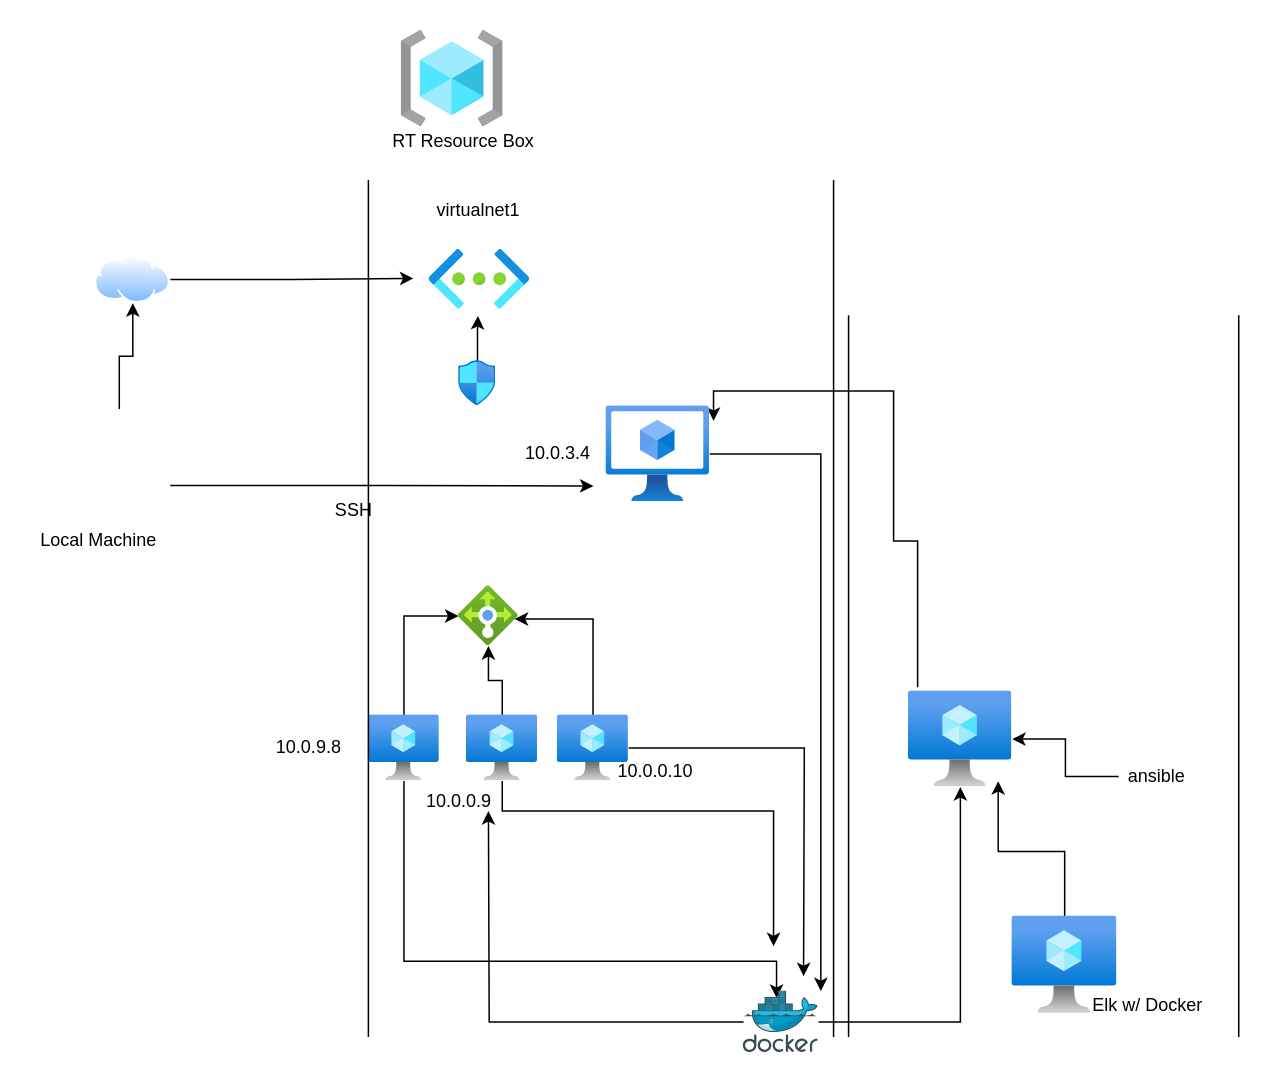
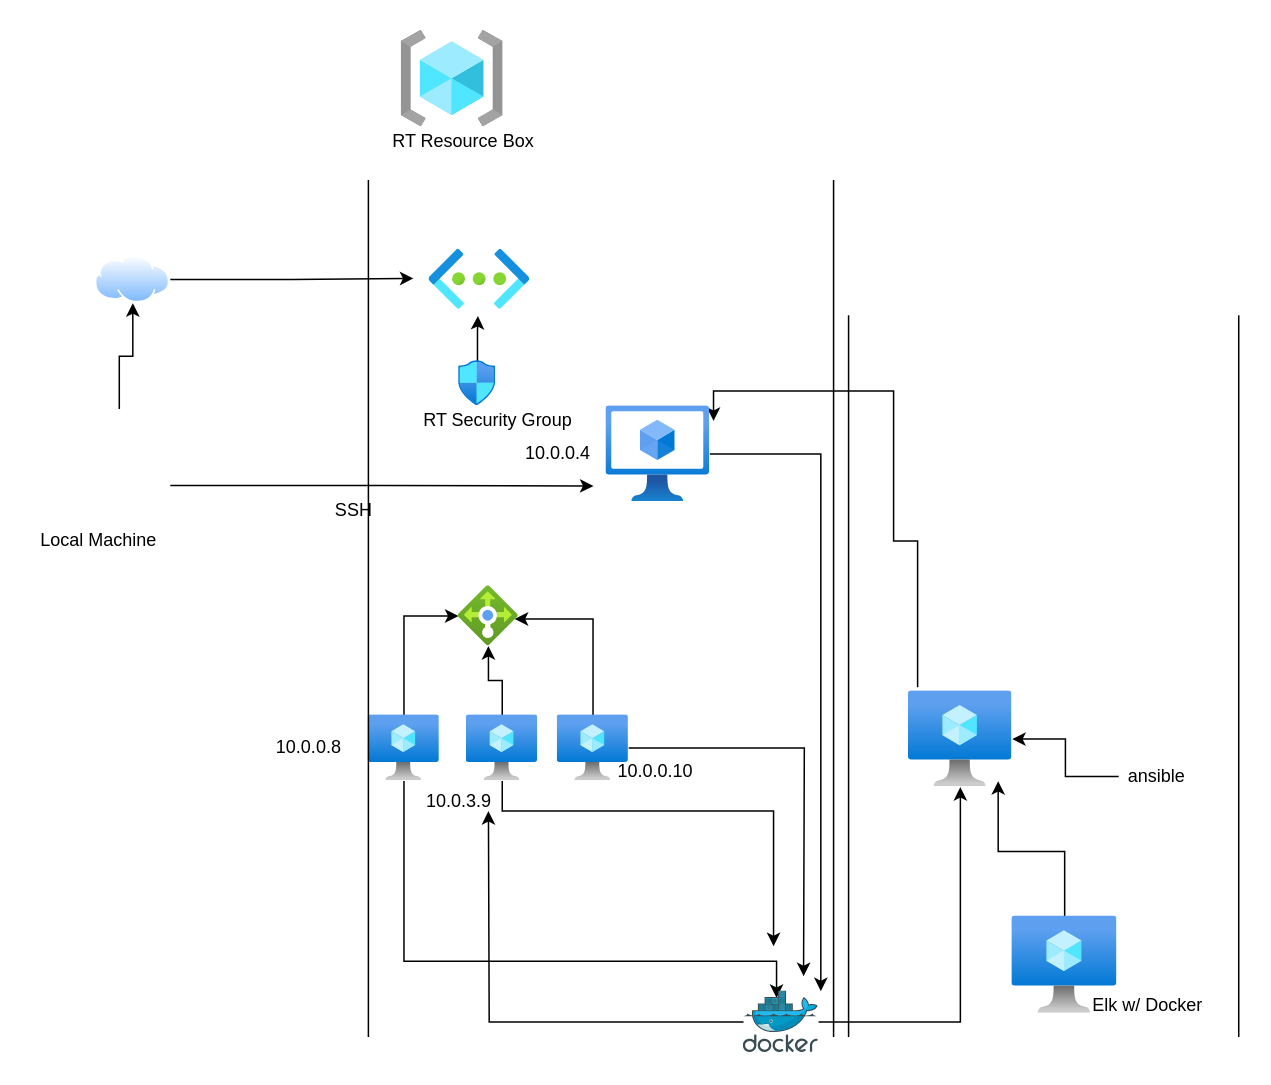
node "virtualnet1": removed
node "RT Security Group": added
node "10.0.3.4": label "10.0.3.4" -> "10.0.0.4"
node "10.0.9.8": label "10.0.9.8" -> "10.0.0.8"
node "10.0.0.9": label "10.0.0.9" -> "10.0.3.9"
